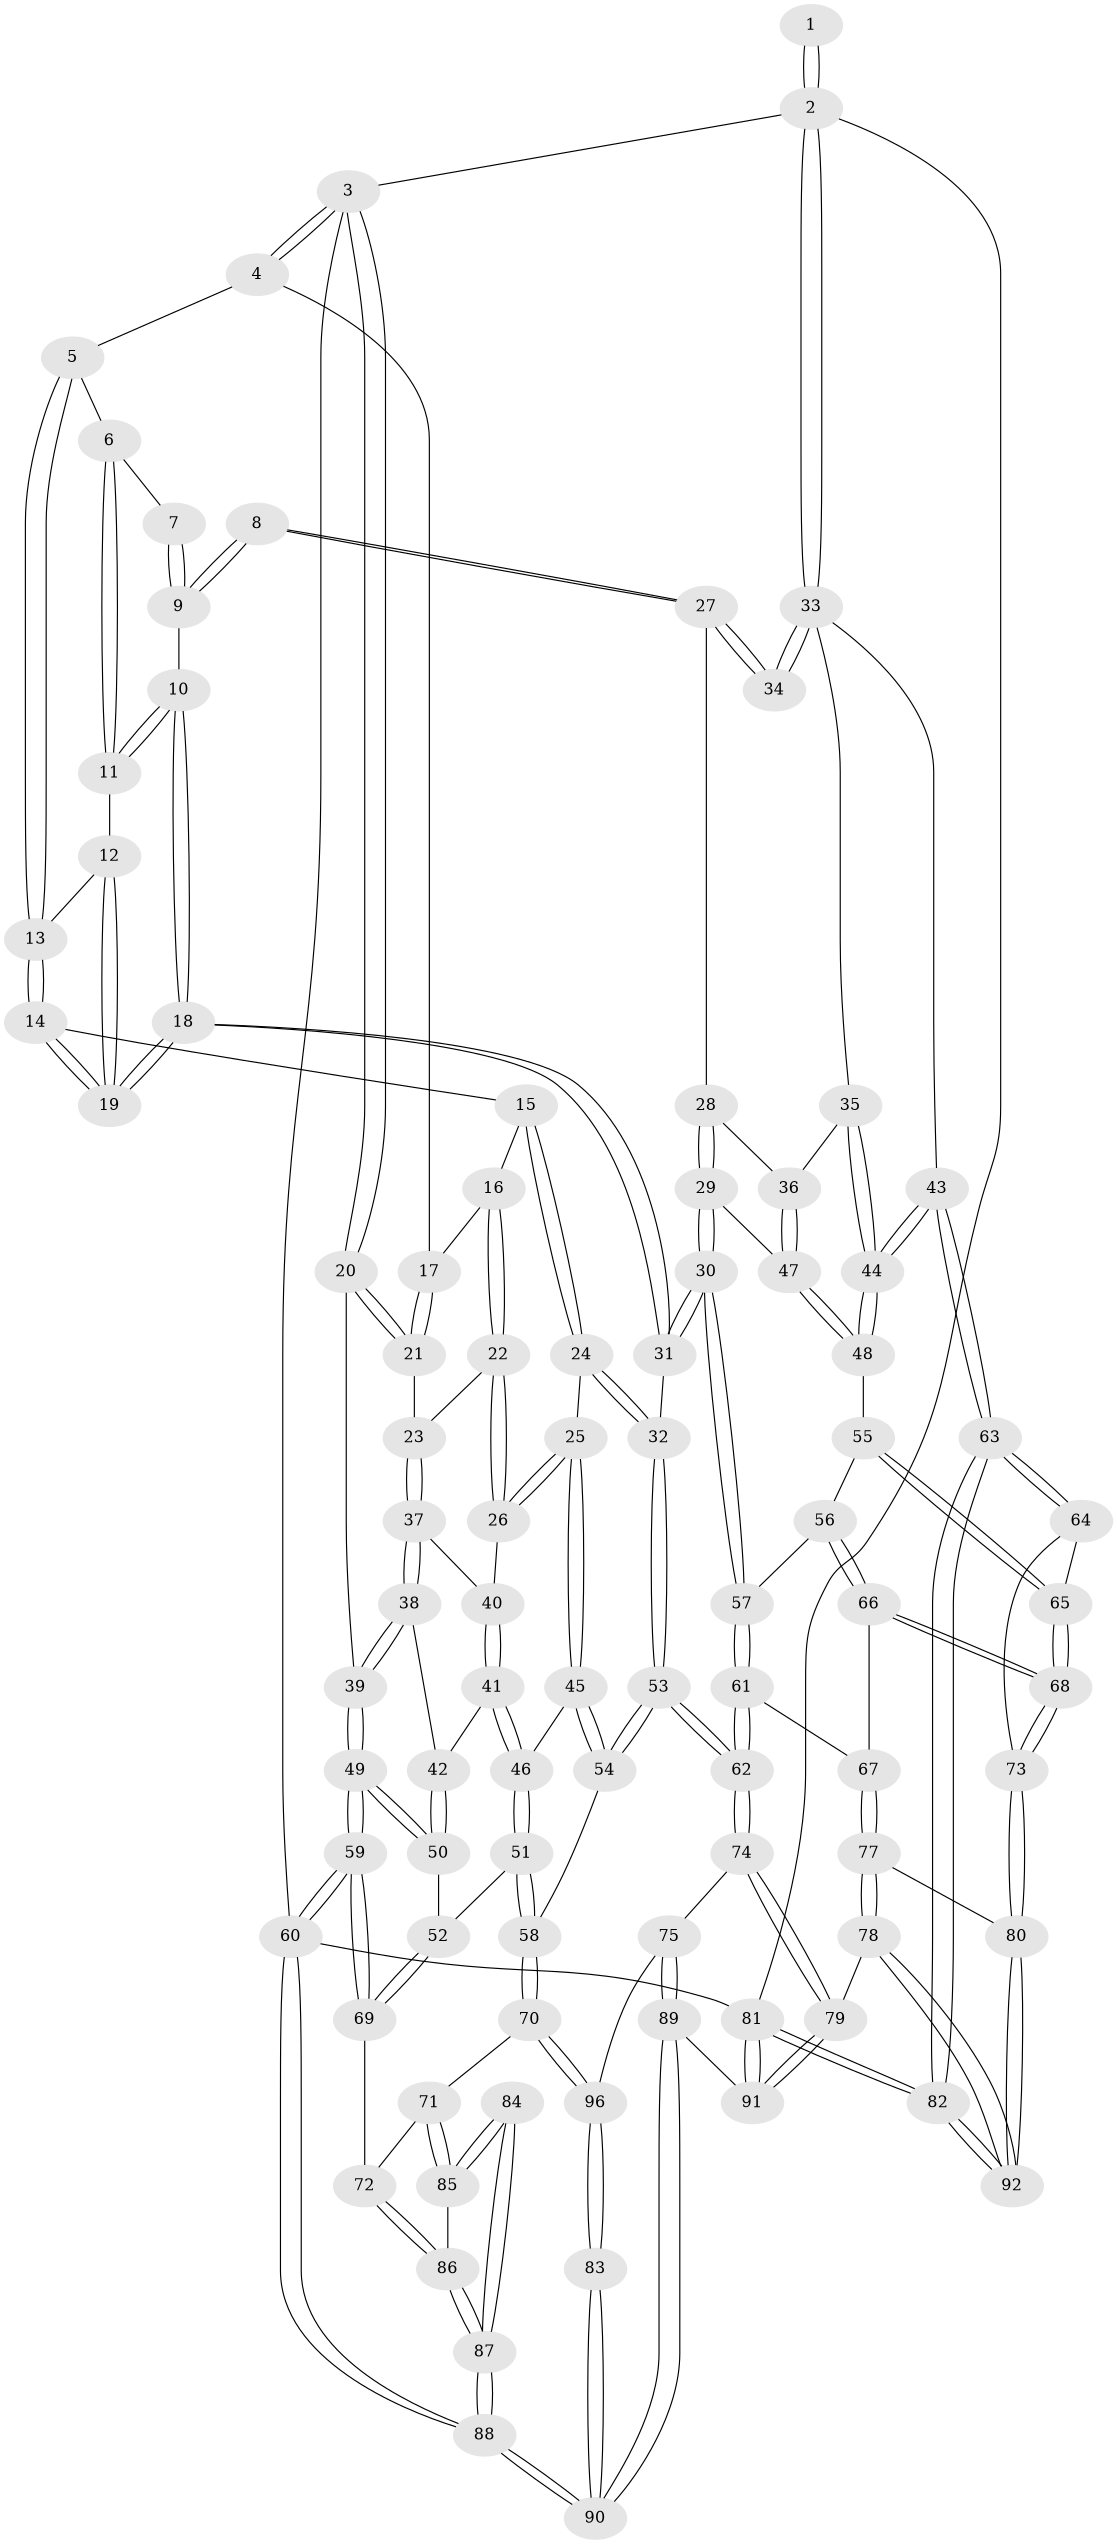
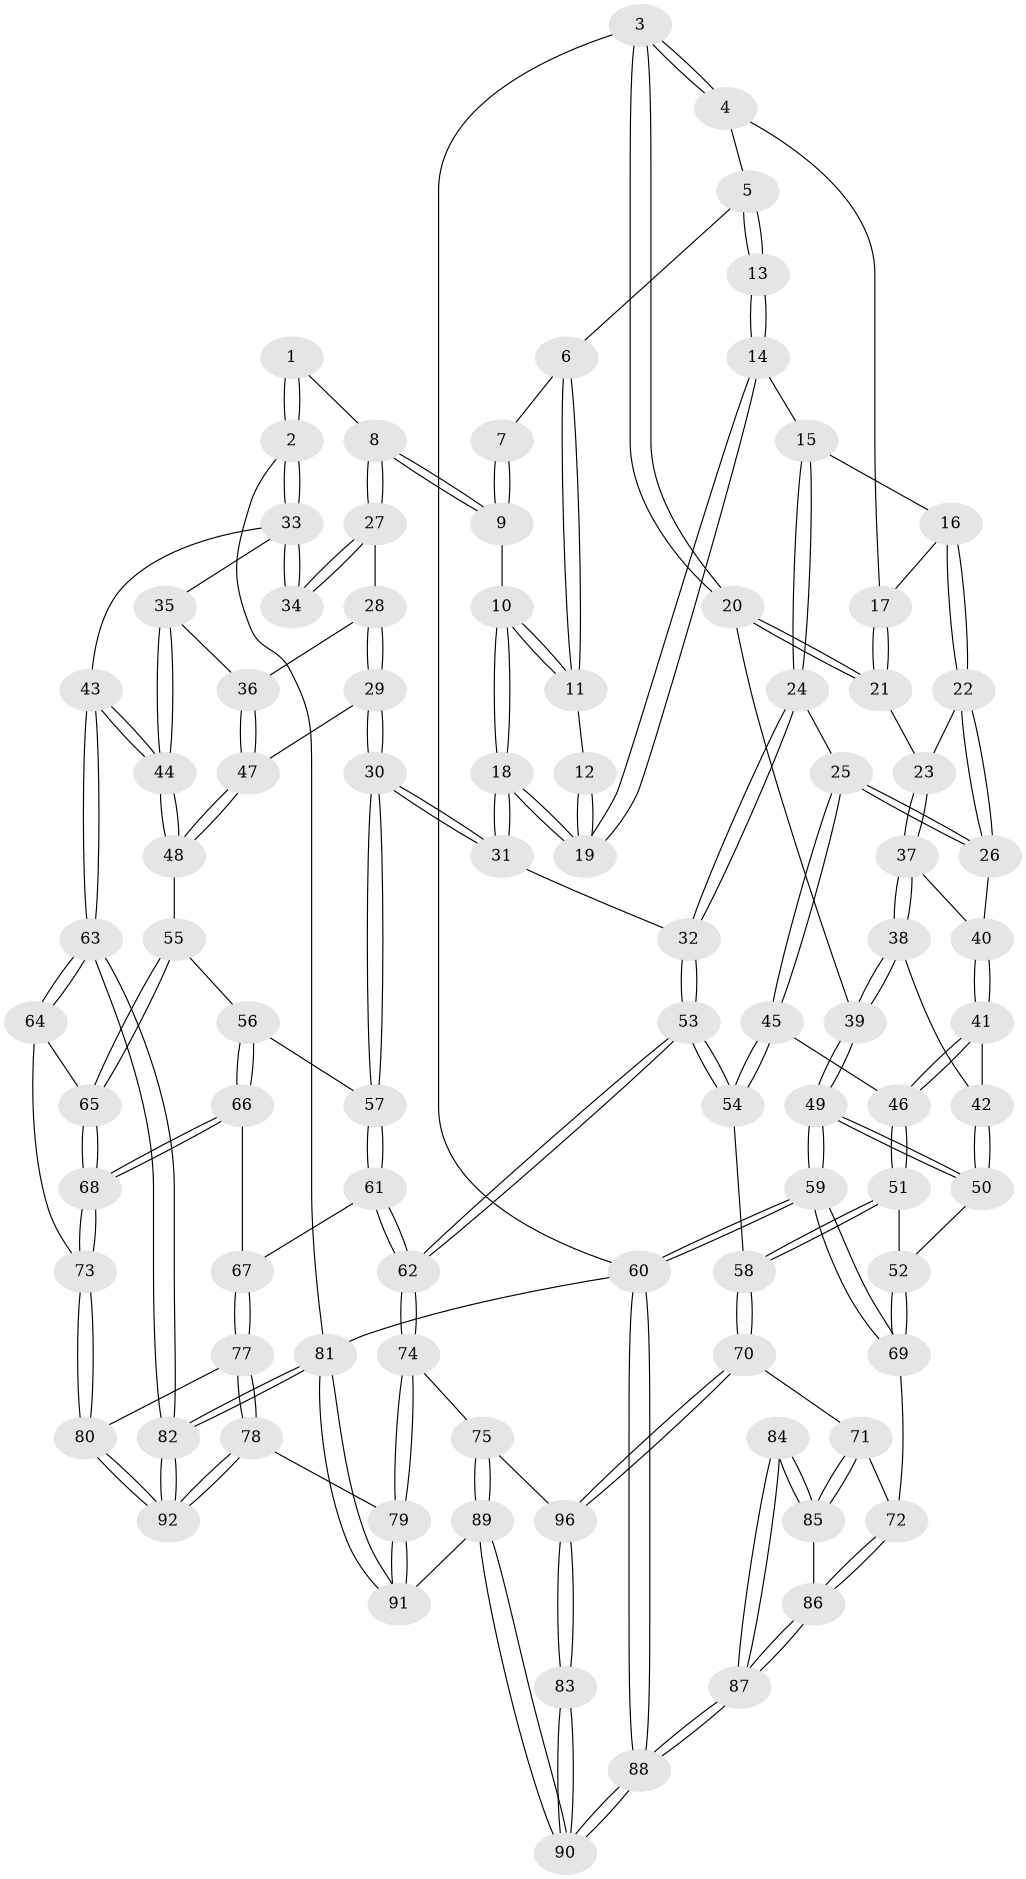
edge "2" -- "3": removed
edge "1" -- "8": added
edge "12" -- "13": removed
